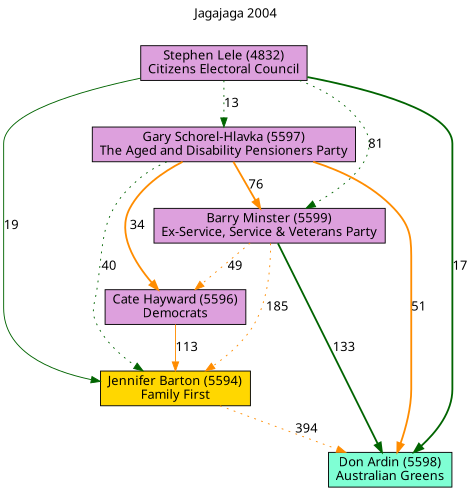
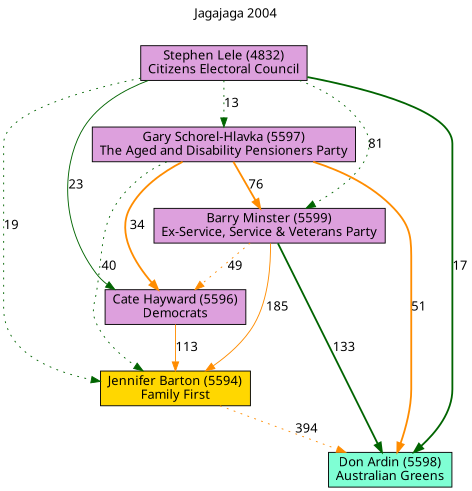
edge "Stephen Lele (4832) Citizens Electoral Council" -> "Cate Hayward (5596) Democrats": added, label "23"
edge "Stephen Lele (4832) Citizens Electoral Council" -> "Jennifer Barton (5594) Family First": style solid -> dotted
edge "Barry Minster (5599) Ex-Service, Service & Veterans Party" -> "Jennifer Barton (5594) Family First": style dotted -> solid
